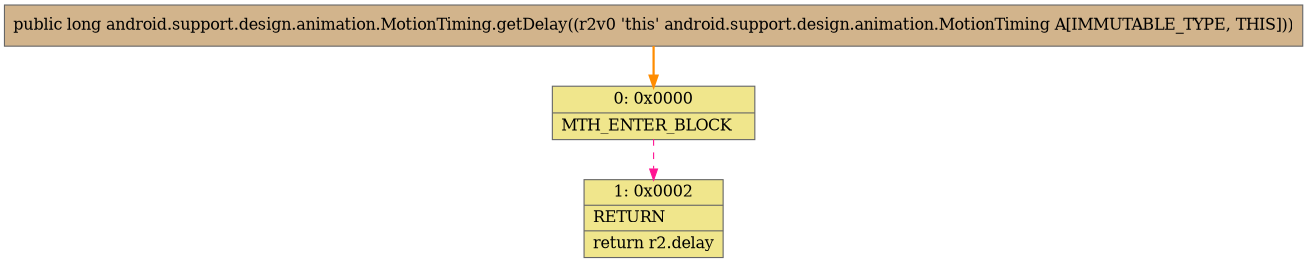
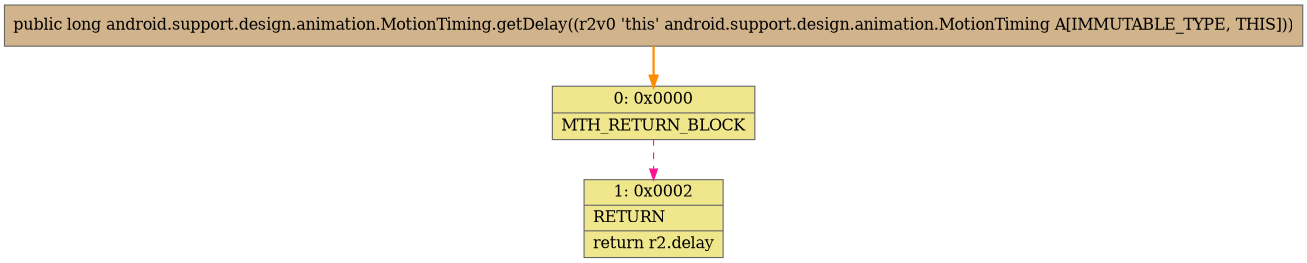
node "0: 0x0000": text "MTH_ENTER_BLOCK" -> "MTH_RETURN_BLOCK"
